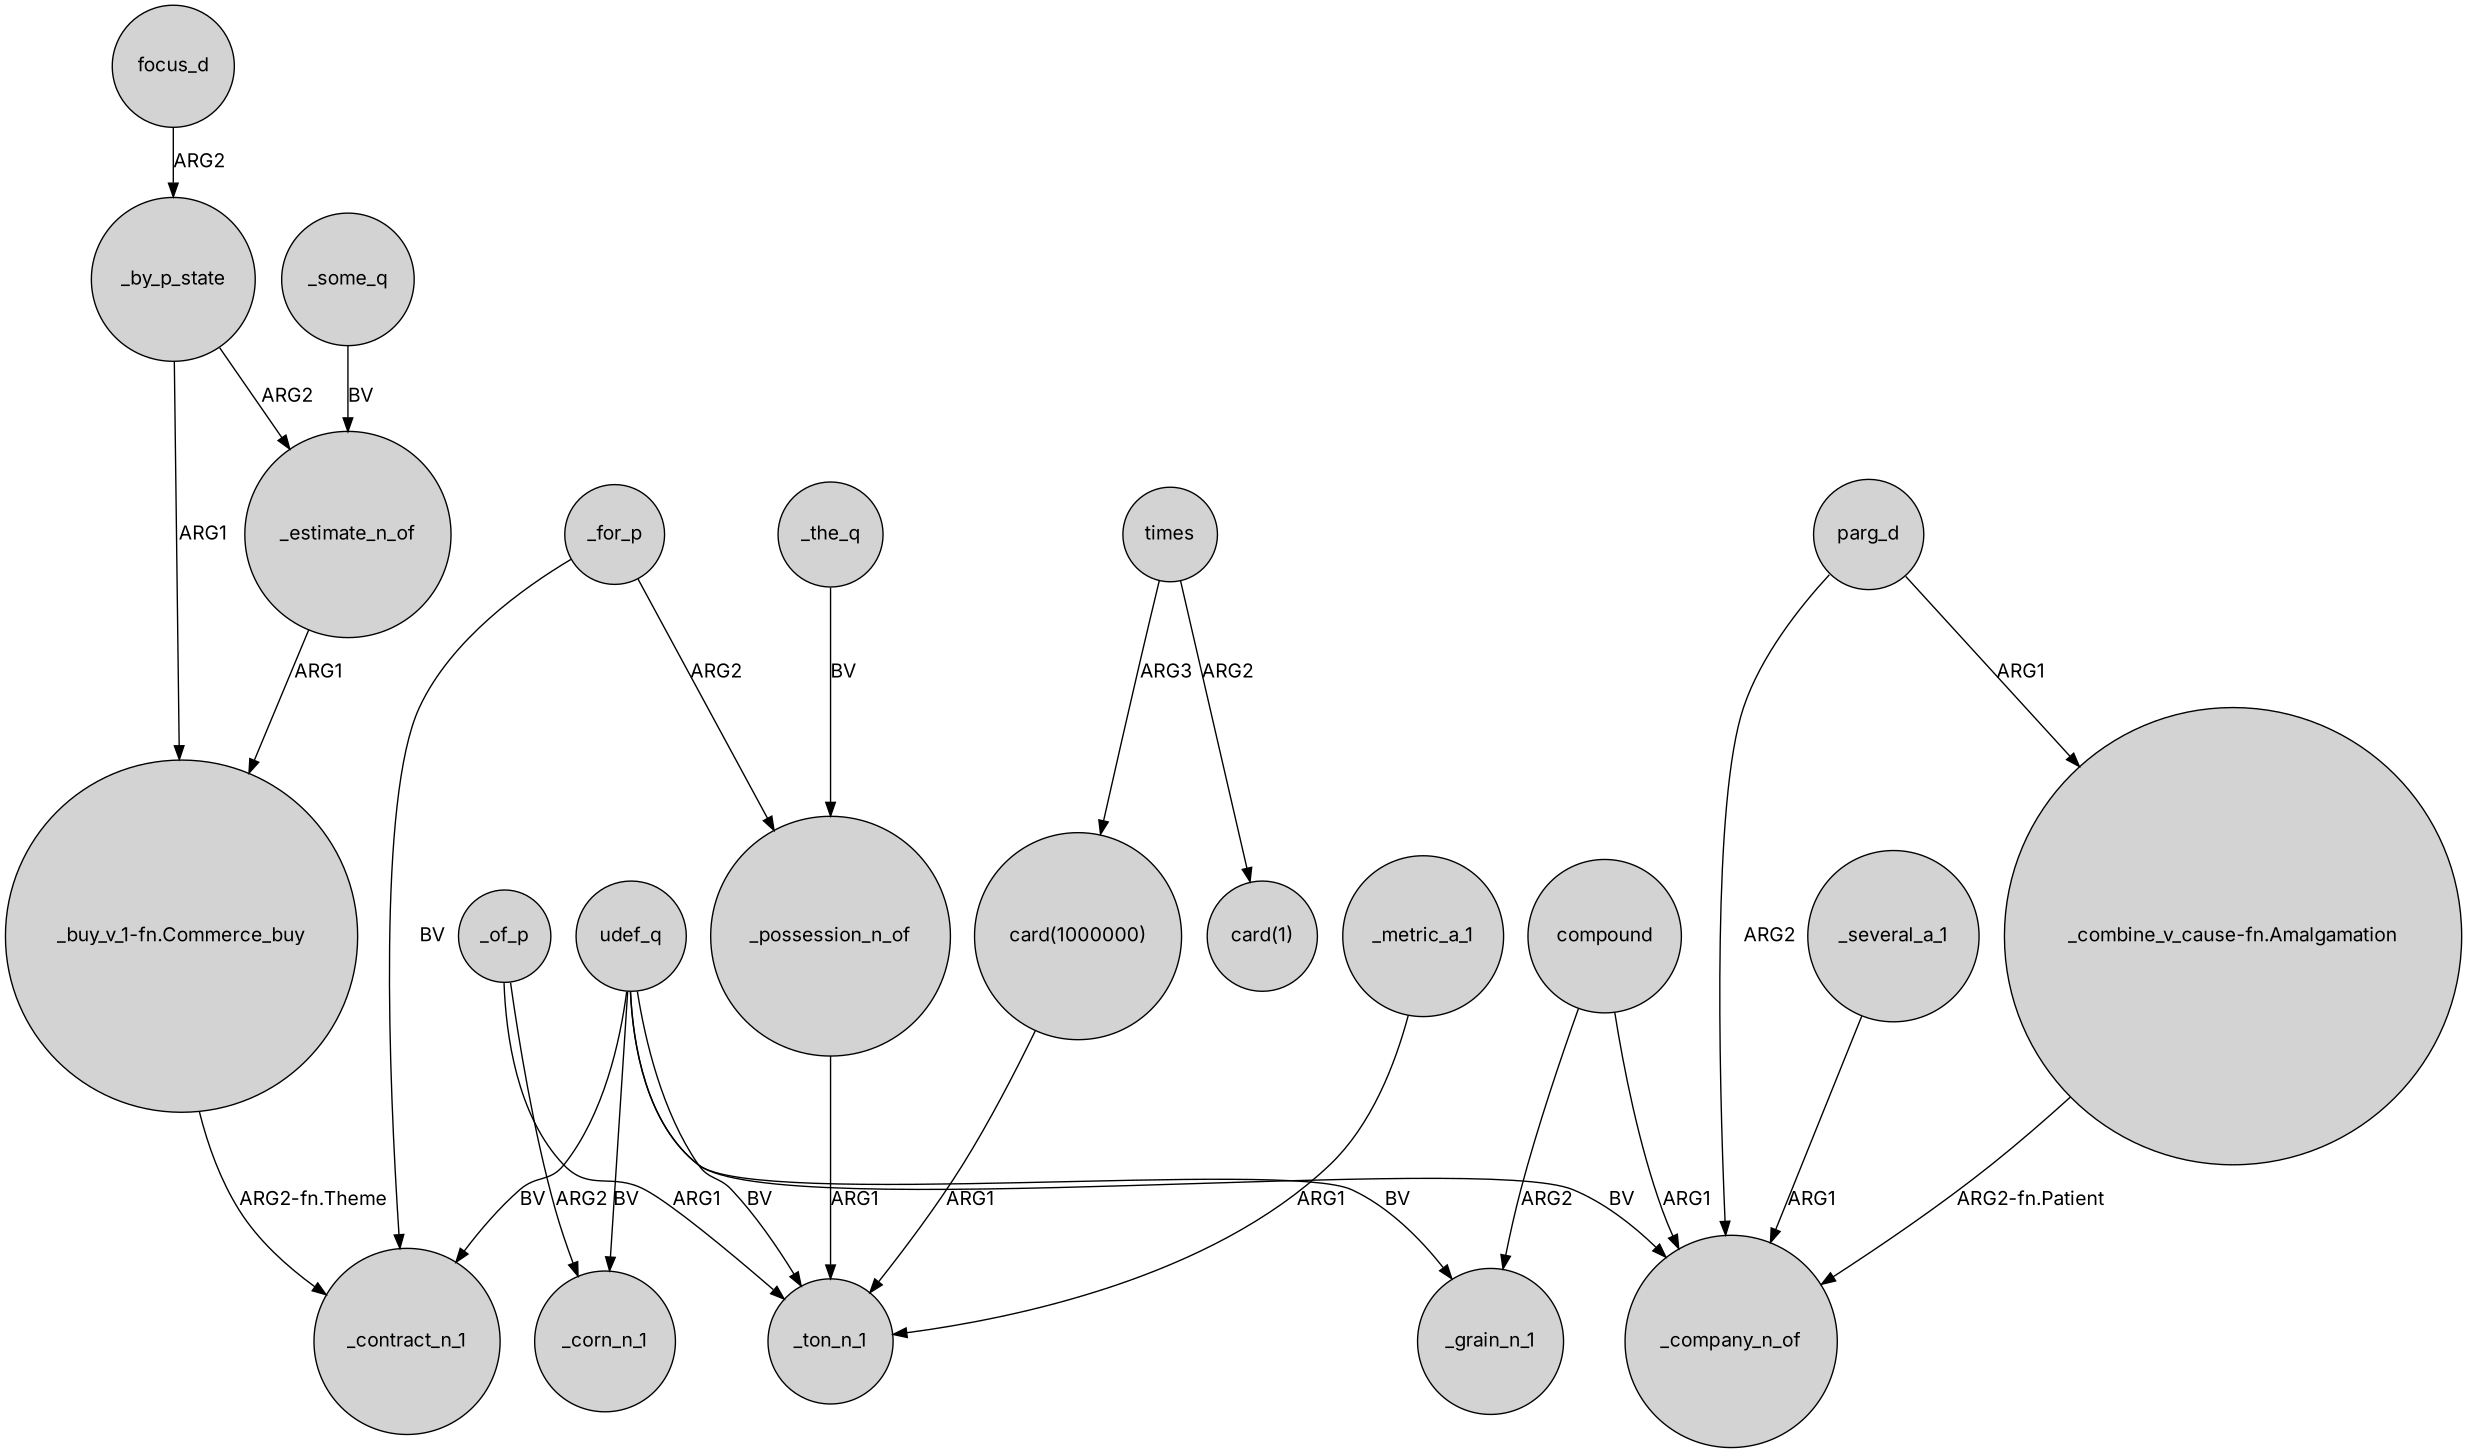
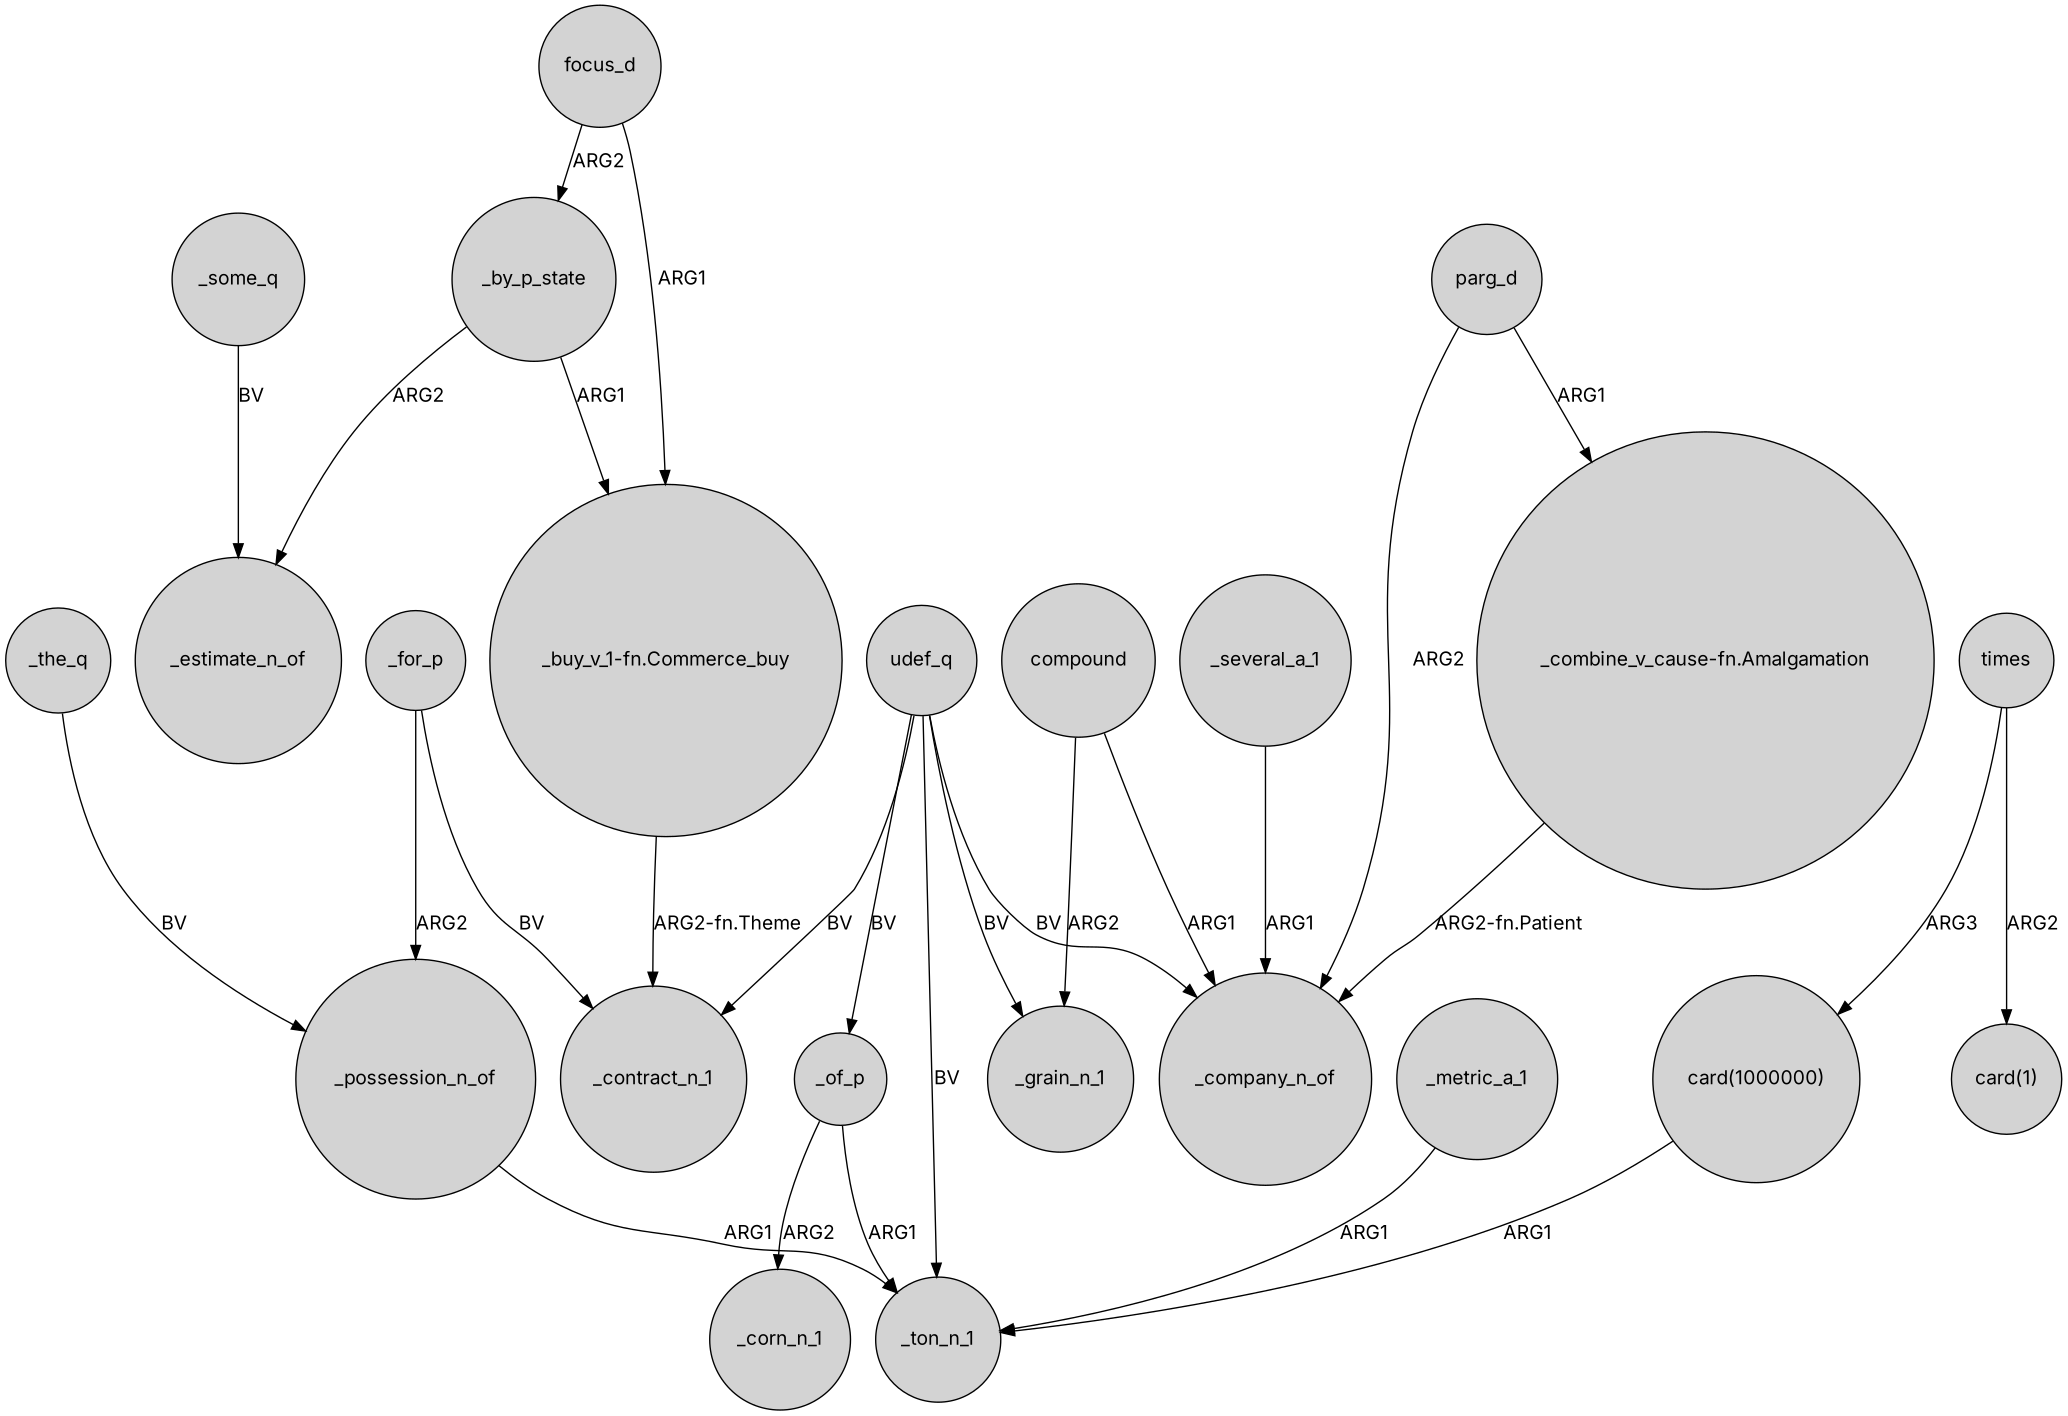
edge "_estimate_n_of" -> "_buy_v_1-fn.Commerce_buy": now "focus_d" -> "_buy_v_1-fn.Commerce_buy"
edge "udef_q" -> "_corn_n_1": now "udef_q" -> "_of_p"
